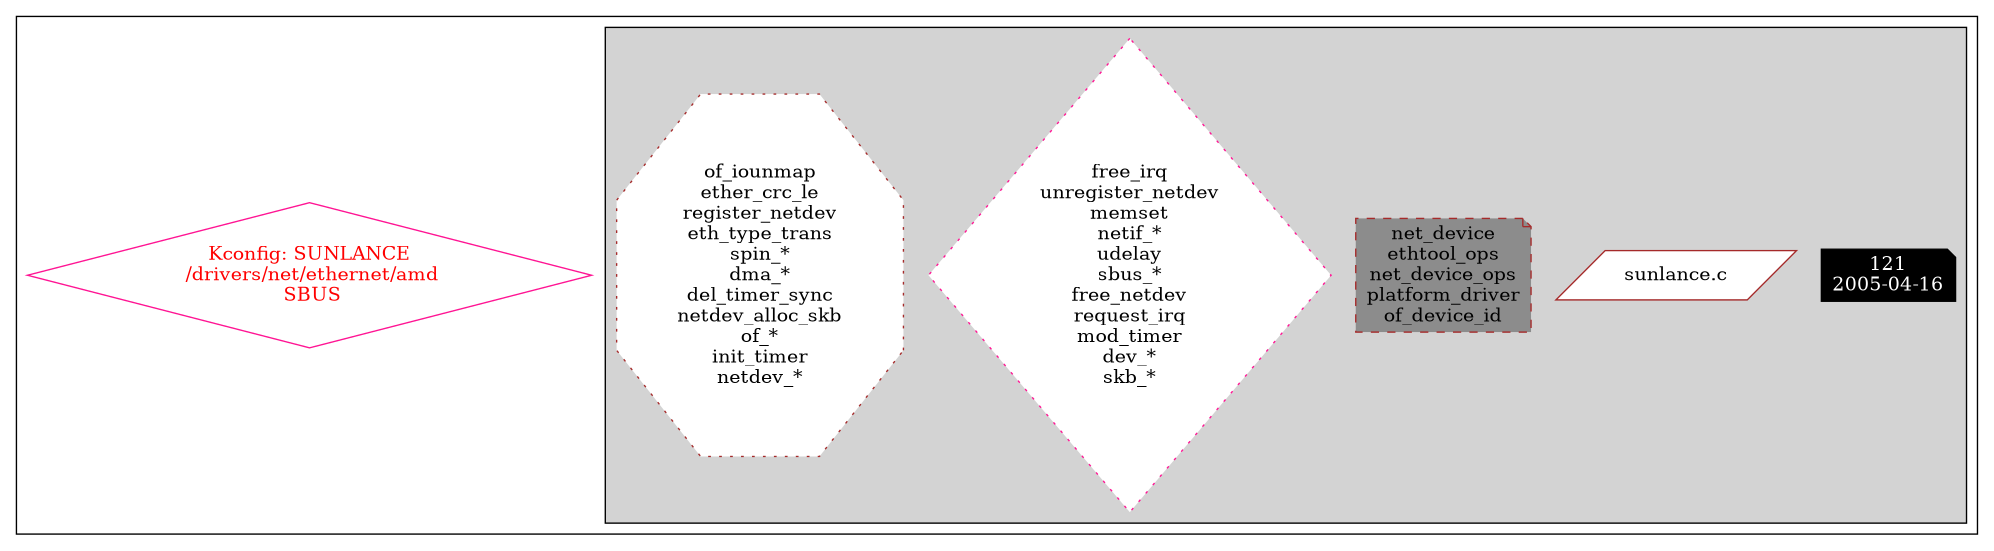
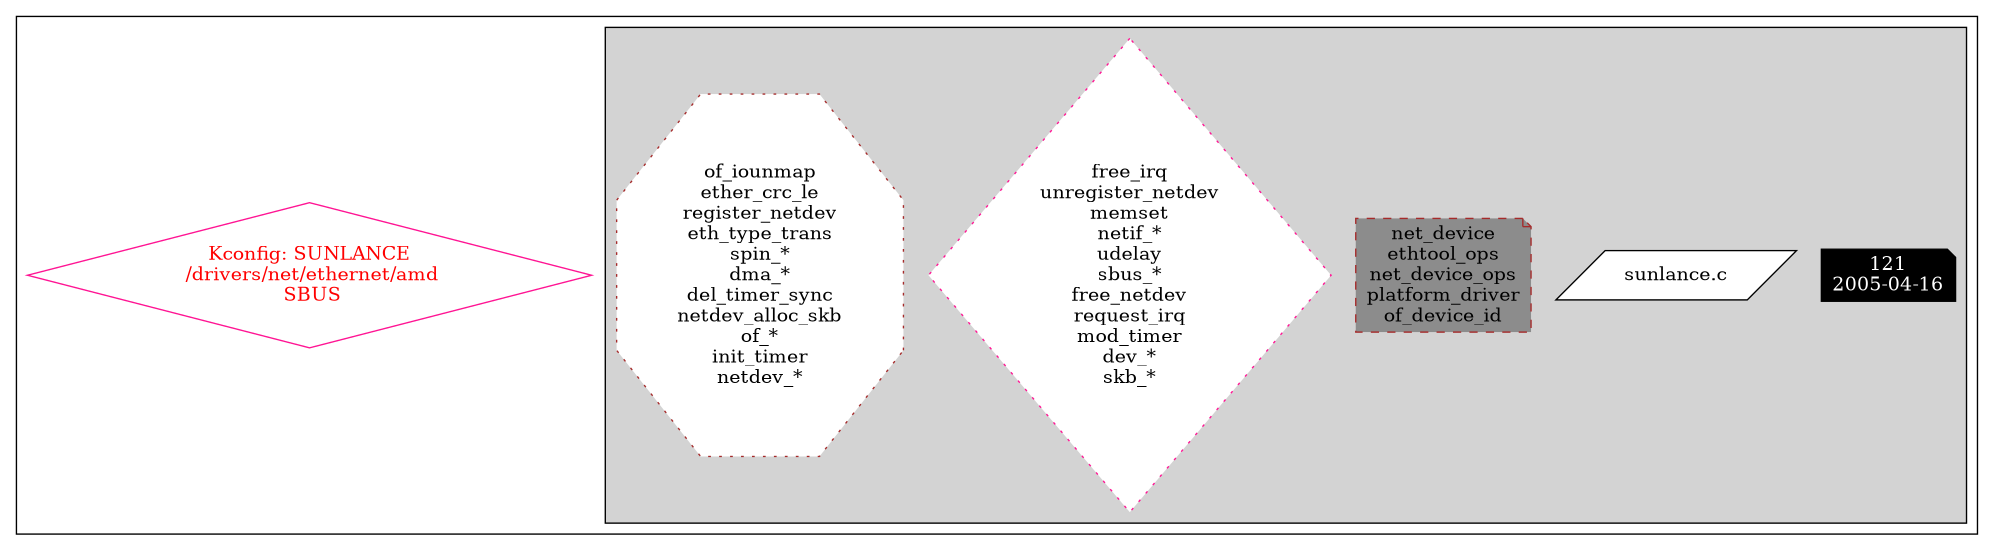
node "sunlance.c": color brown -> black
